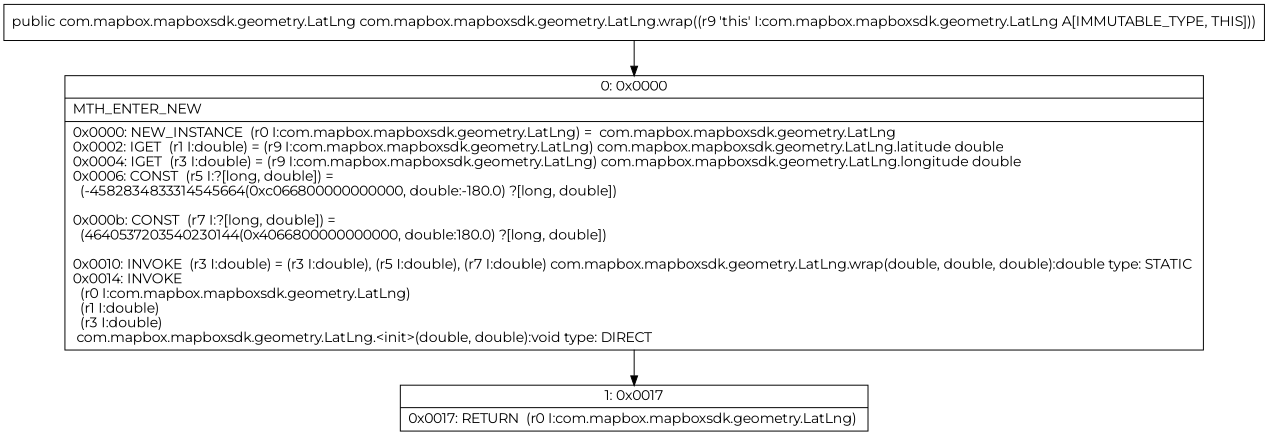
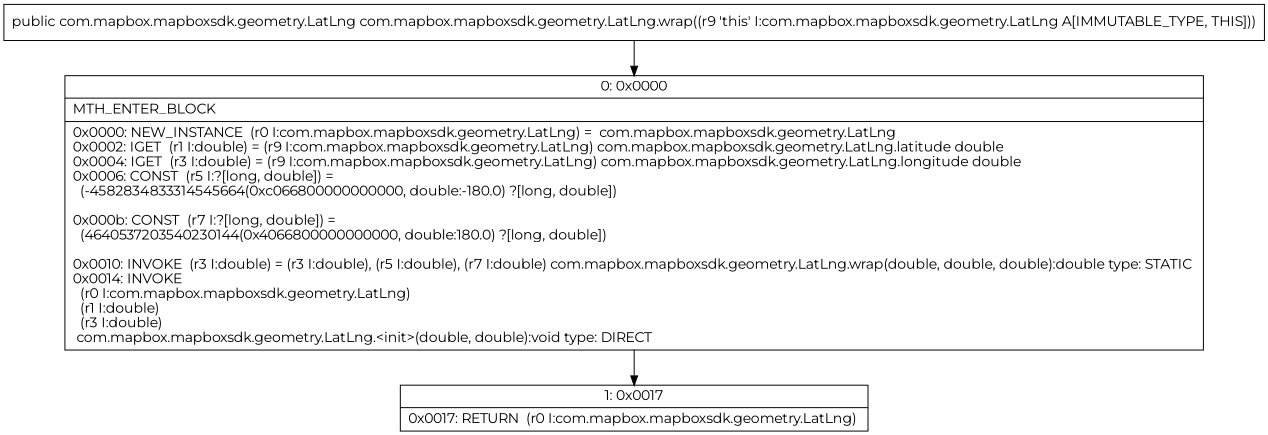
node "0: 0x0000": text "MTH_ENTER_NEW" -> "MTH_ENTER_BLOCK"
